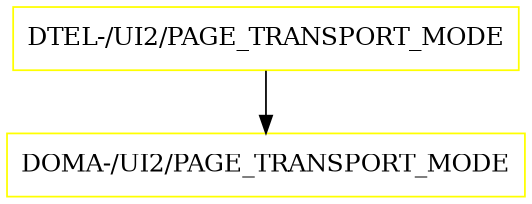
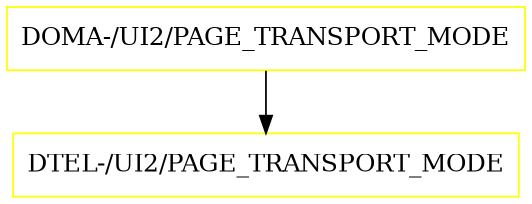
edge "DTEL-/UI2/PAGE_TRANSPORT_MODE" -> "DOMA-/UI2/PAGE_TRANSPORT_MODE": reversed
